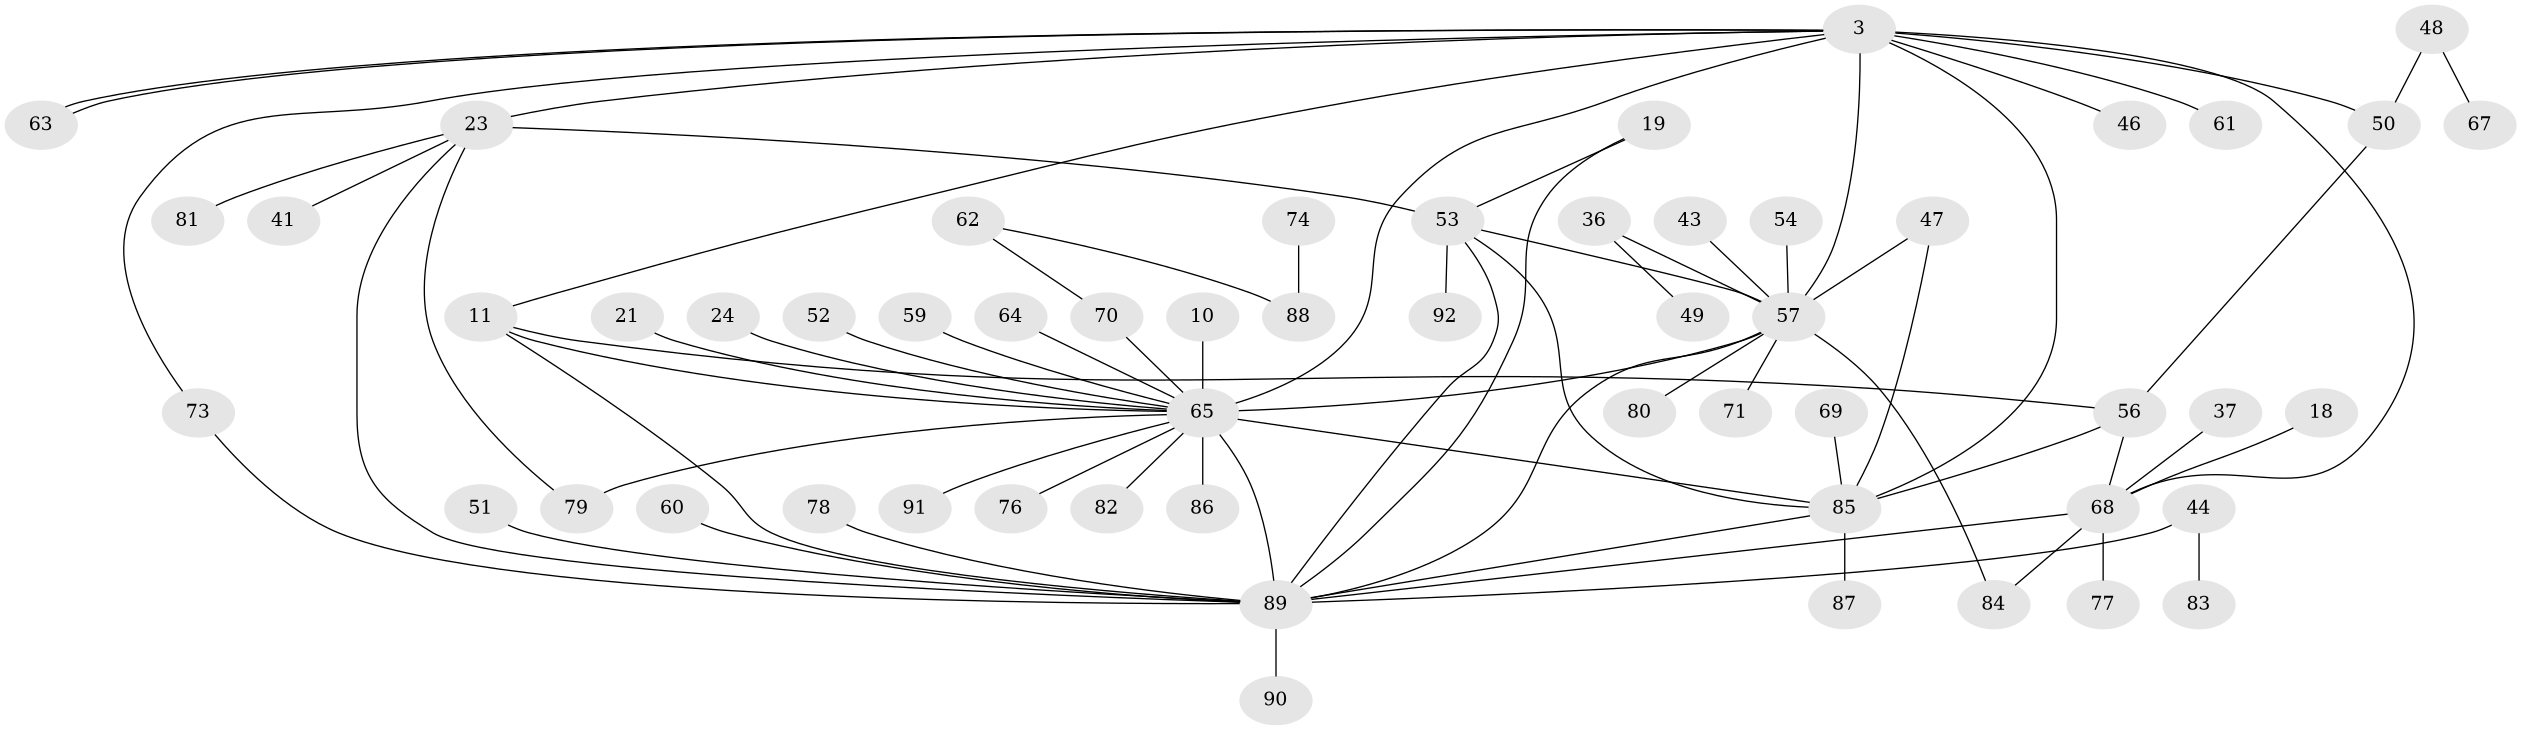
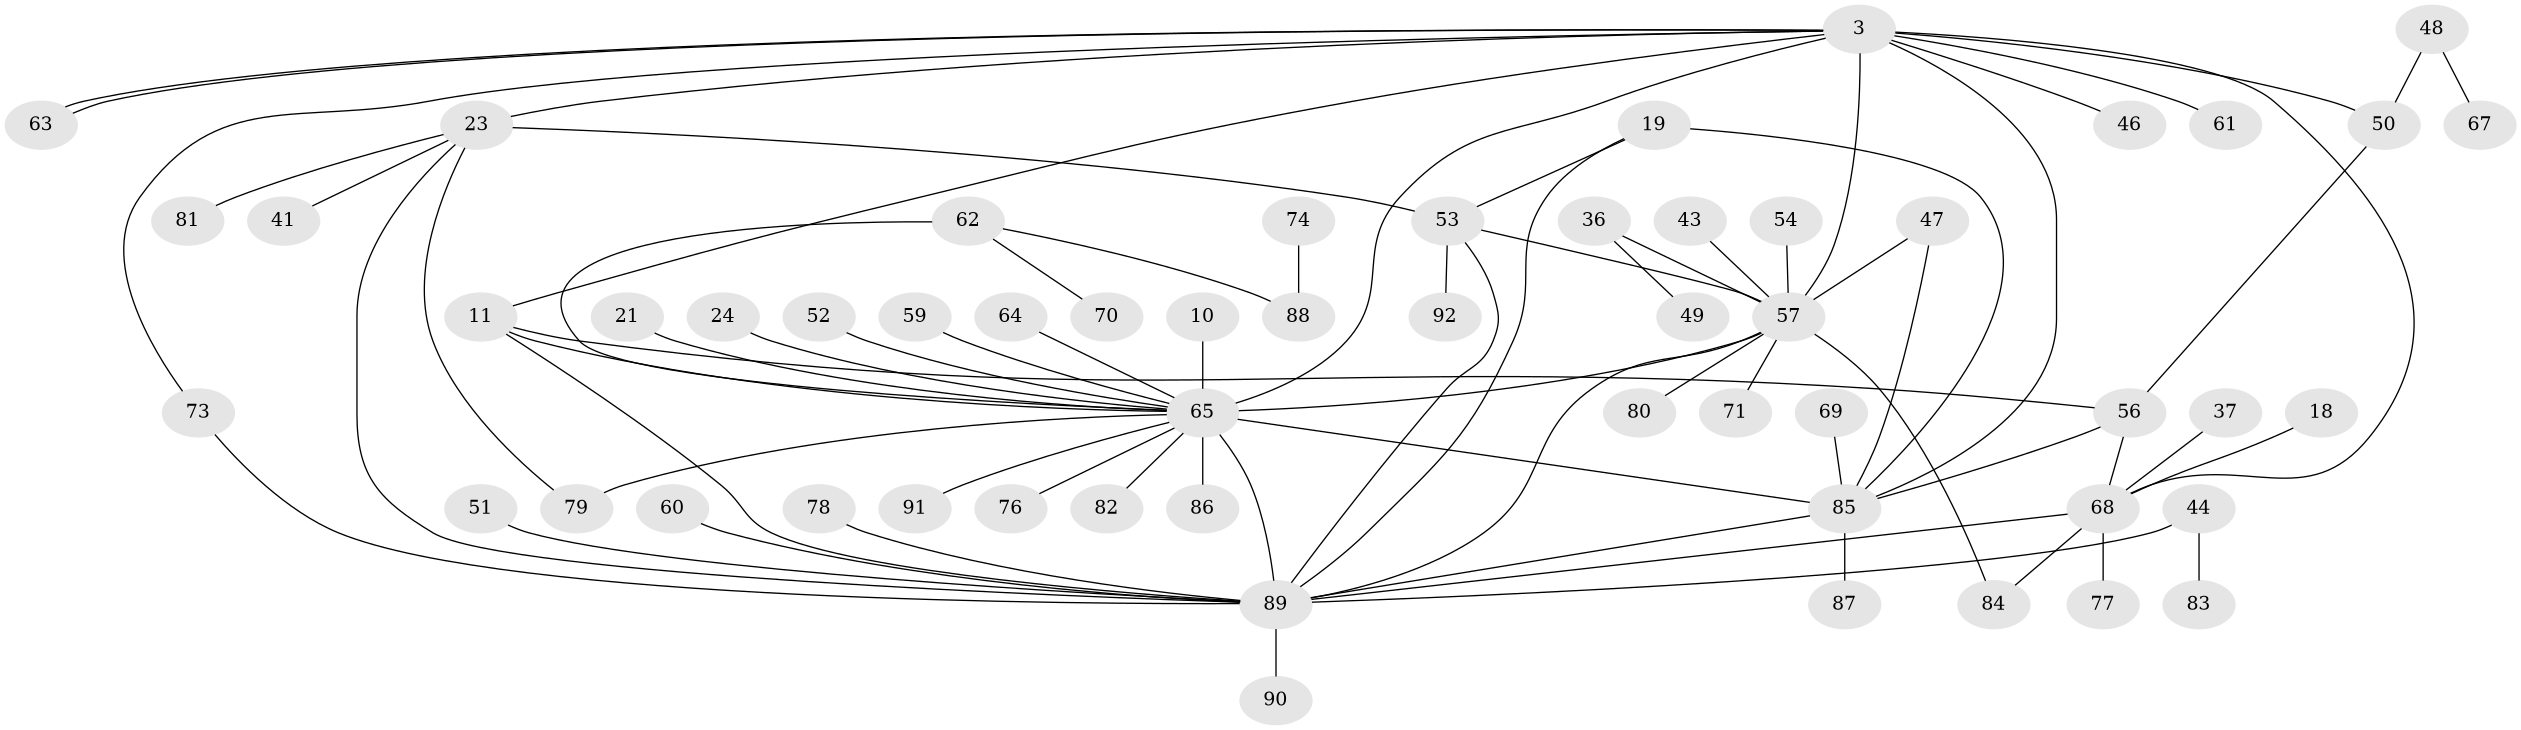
edge "70" -- "65": now "62" -- "65"
edge "53" -- "85": now "19" -- "85"
